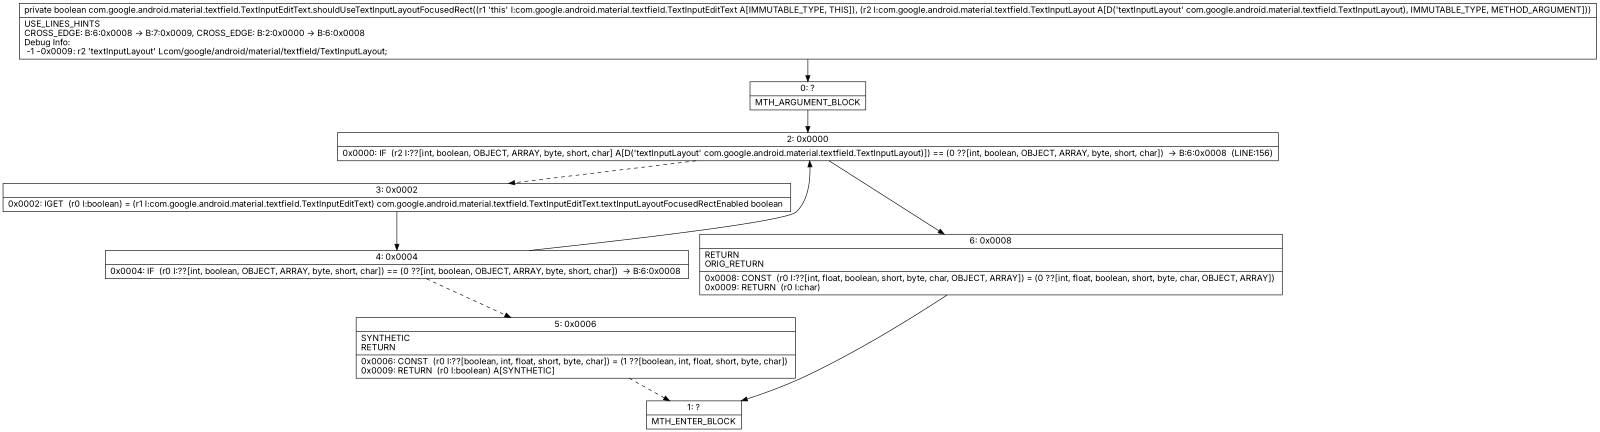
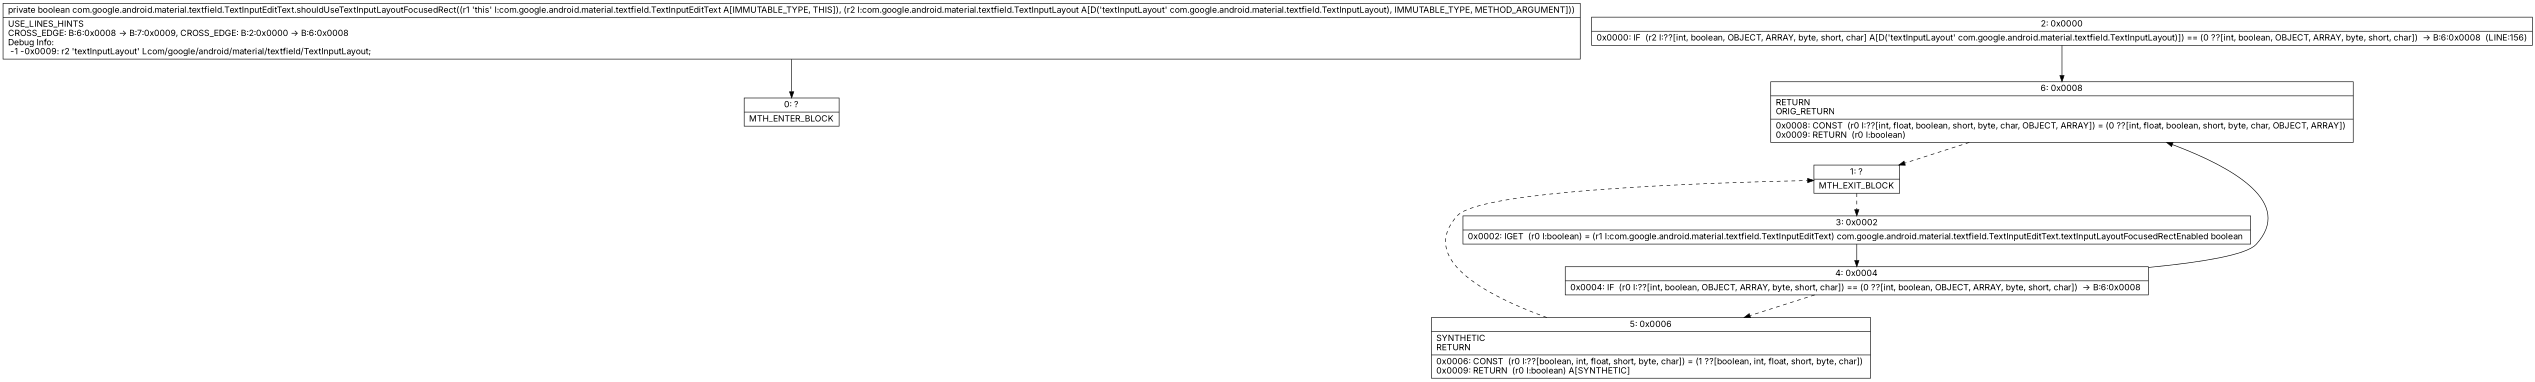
node "0: ?": text "MTH_ARGUMENT_BLOCK" -> "MTH_ENTER_BLOCK"
edge "0: ?" -> "2: 0x0000": removed
edge "2: 0x0000" -> "3: 0x0002": now "1: ?" -> "3: 0x0002"
edge "4: 0x0004" -> "2: 0x0000": now "4: 0x0004" -> "6: 0x0008"
node "6: 0x0008": text "0x0009: RETURN  (r0 I:char)" -> "0x0009: RETURN  (r0 I:boolean)"
edge "6: 0x0008" -> "1: ?": style solid -> dashed
node "1: ?": text "MTH_ENTER_BLOCK" -> "MTH_EXIT_BLOCK"
